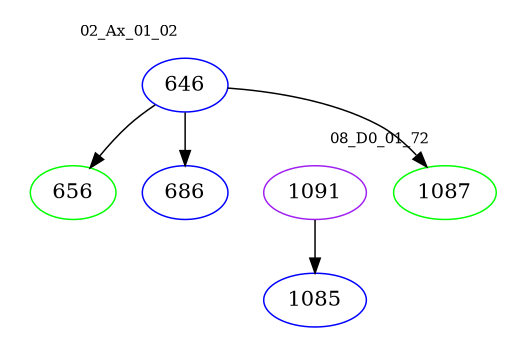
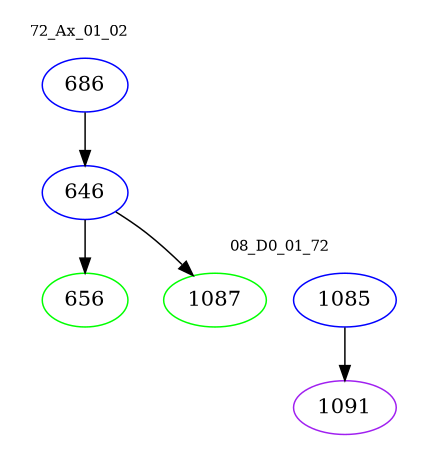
cluster "02_Ax_01_02": label "02_Ax_01_02" -> "72_Ax_01_02"
edge "646" -> "686": reversed
edge "1091" -> "1085": reversed
